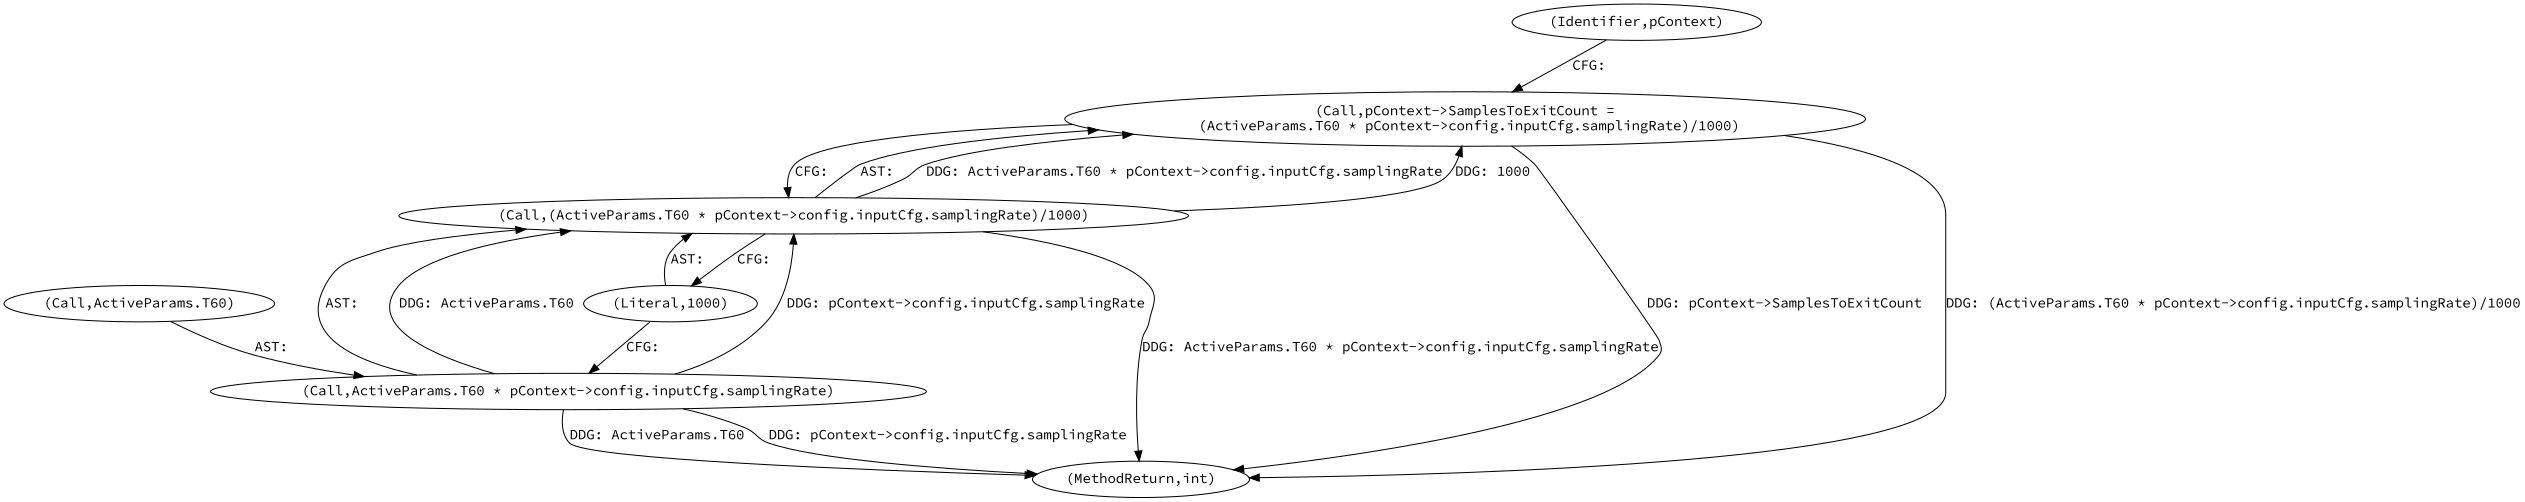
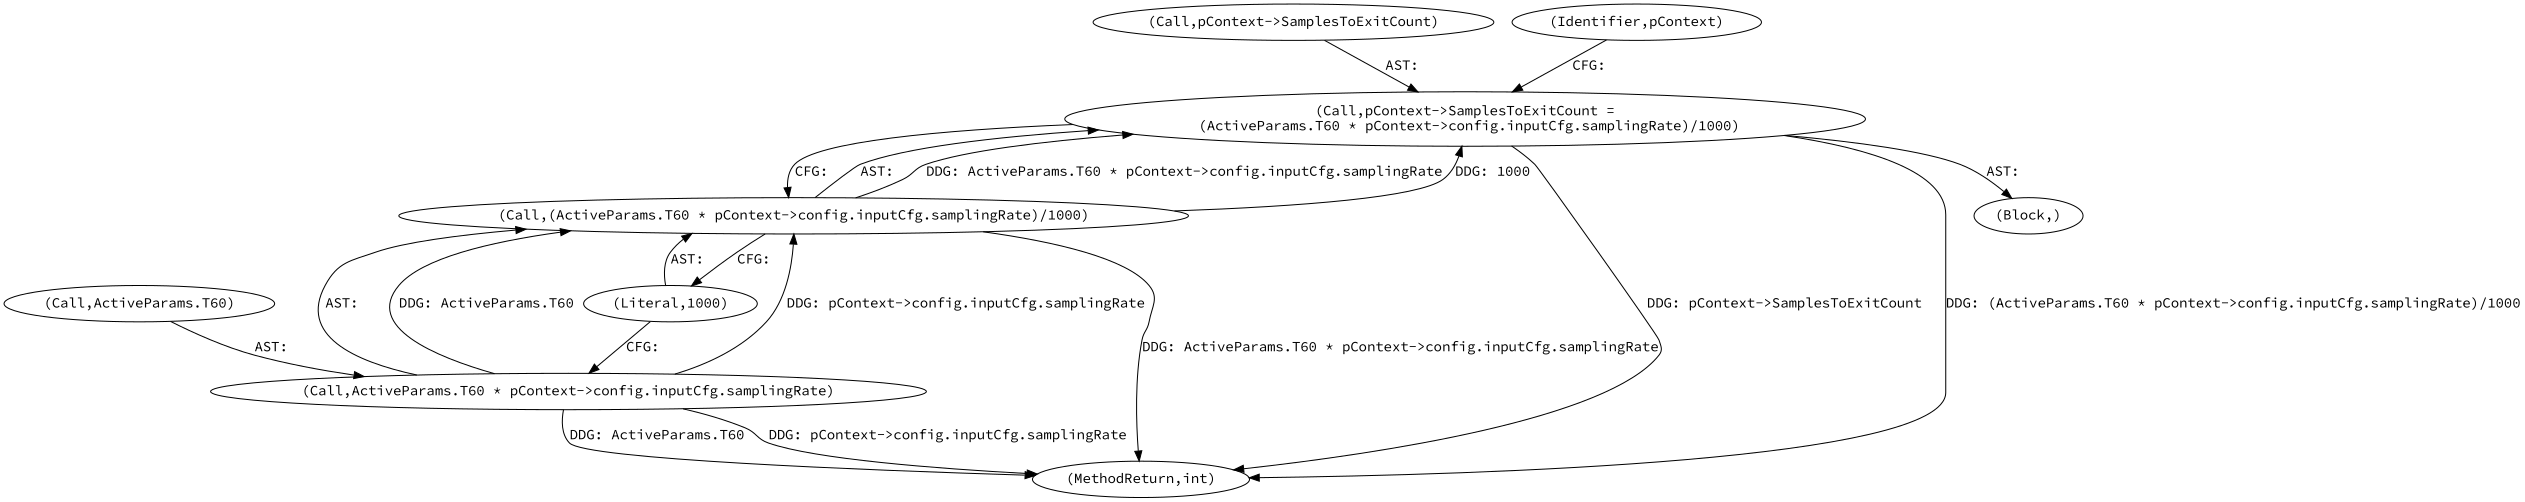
node "(Call,pContext->SamplesToExitCount)": added
node "(Block,)": added
